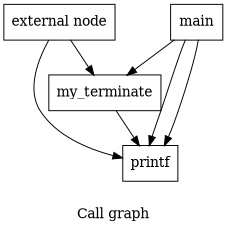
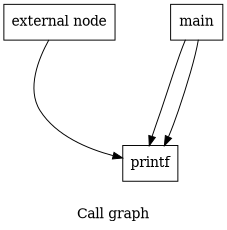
node "my_terminate": removed
